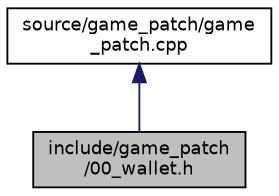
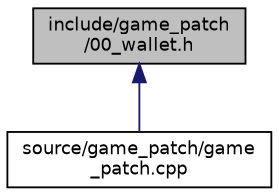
edge "include/game_patch /00_wallet.h" -> "source/game_patch/game _patch.cpp": reversed
